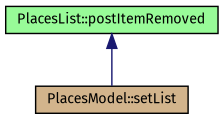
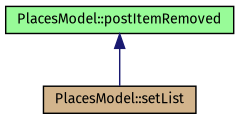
node "PlacesList::postItemRemoved": label "PlacesList::postItemRemoved" -> "PlacesModel::postItemRemoved"
